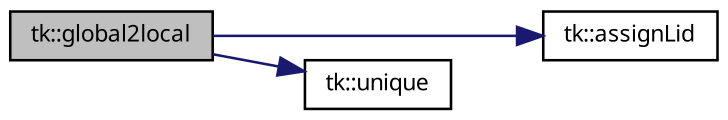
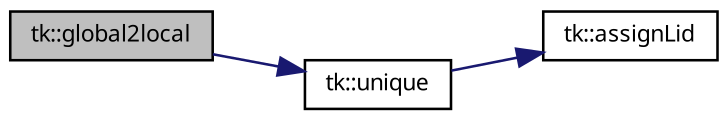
edge "tk::global2local" -> "tk::assignLid": now "tk::unique" -> "tk::assignLid"
